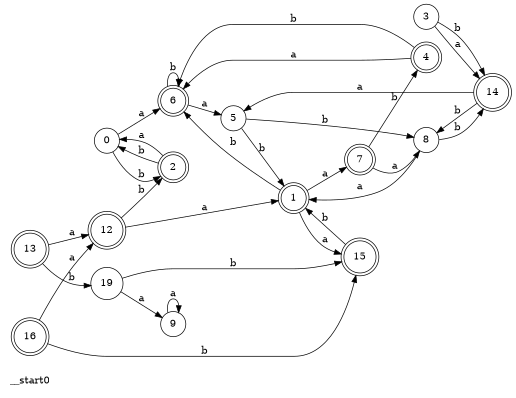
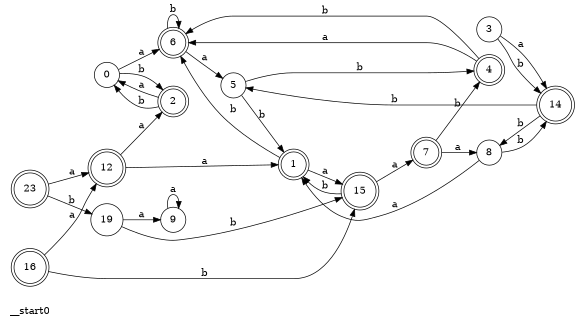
edge "14" -> "5": label "a" -> "b"
edge "5" -> "8": now "5" -> "4"
edge "1" -> "7": now "15" -> "7"
edge "12" -> "2": label "b" -> "a"
node "13": label "13" -> "23"
